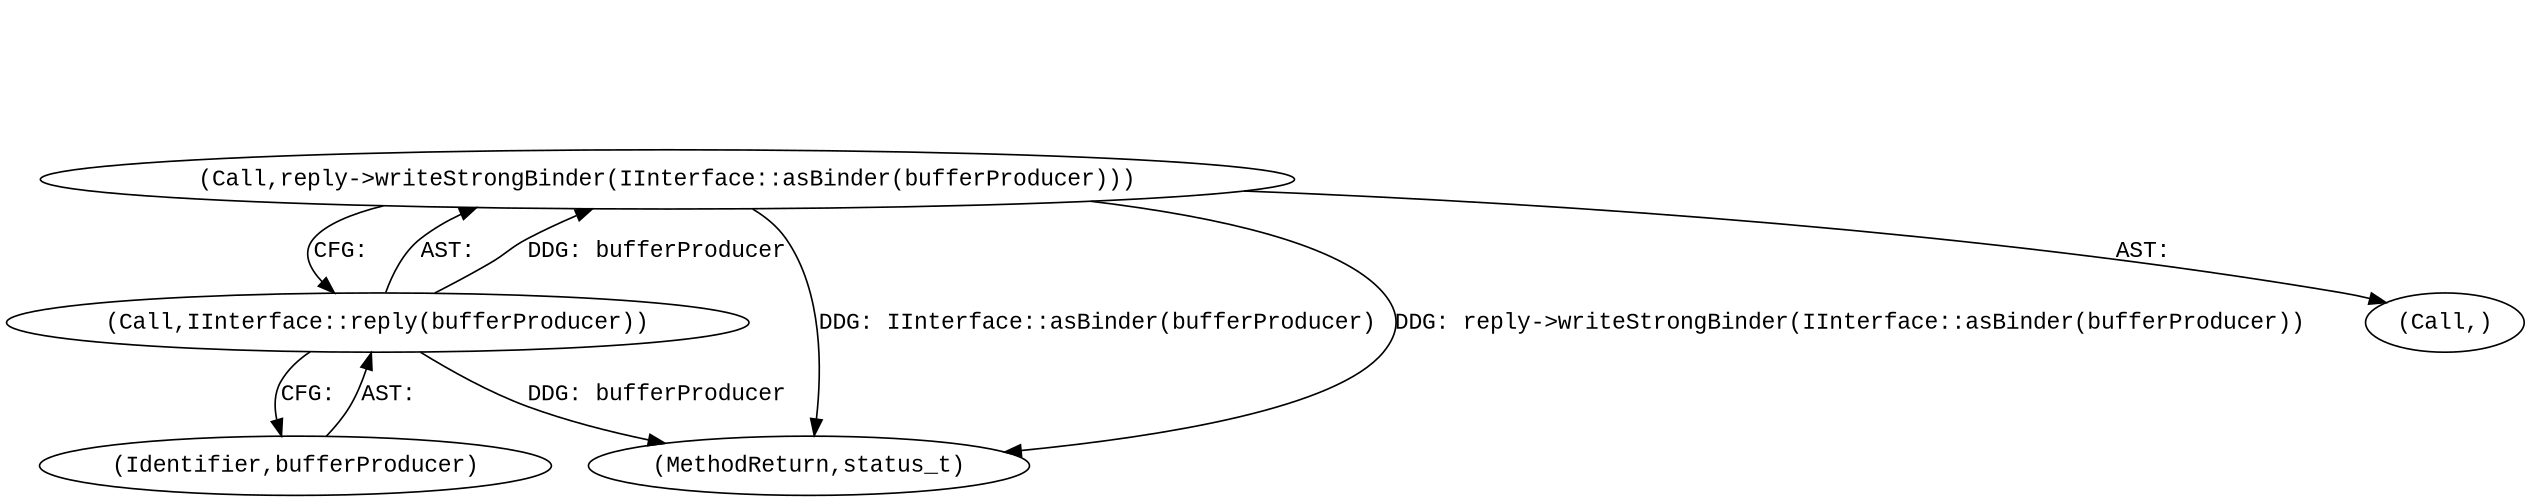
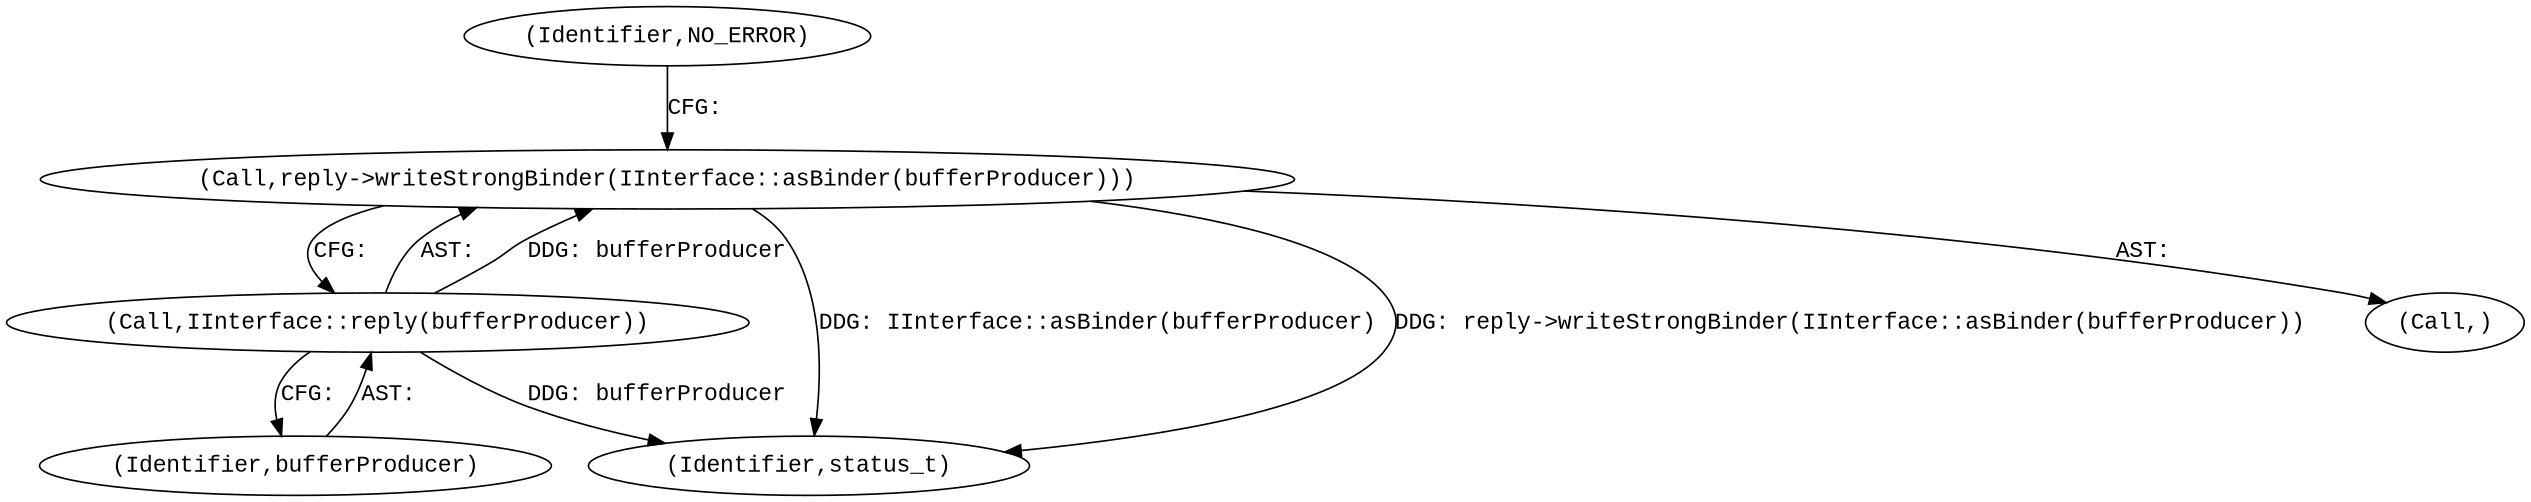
node "(Identifier,NO_ERROR)": added
node "(MethodReturn,status_t)": label "(MethodReturn,status_t)" -> "(Identifier,status_t)"
